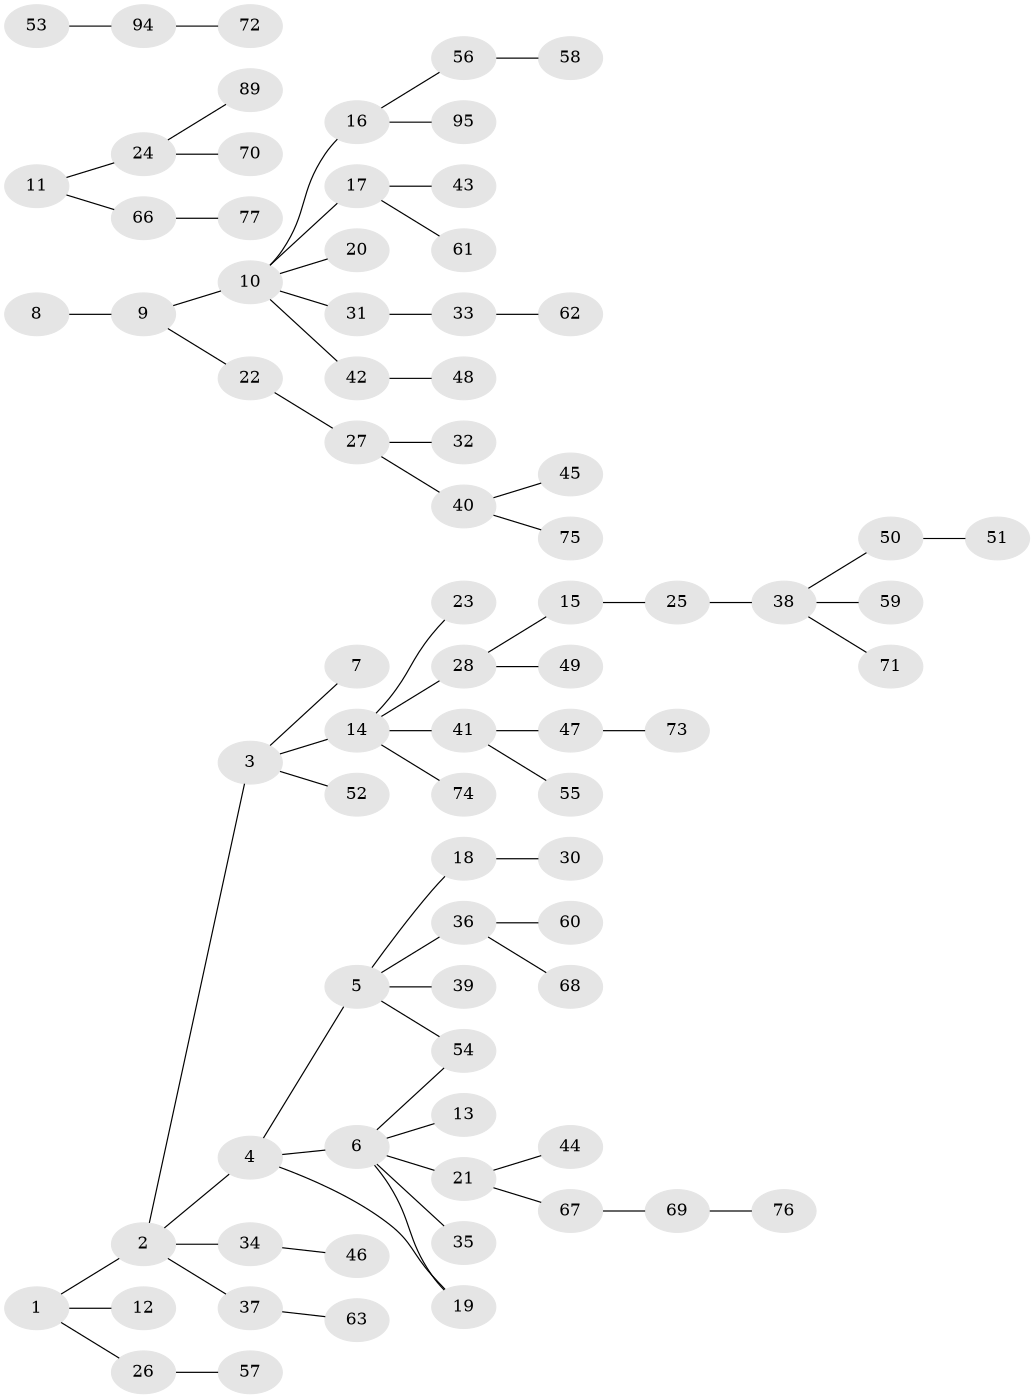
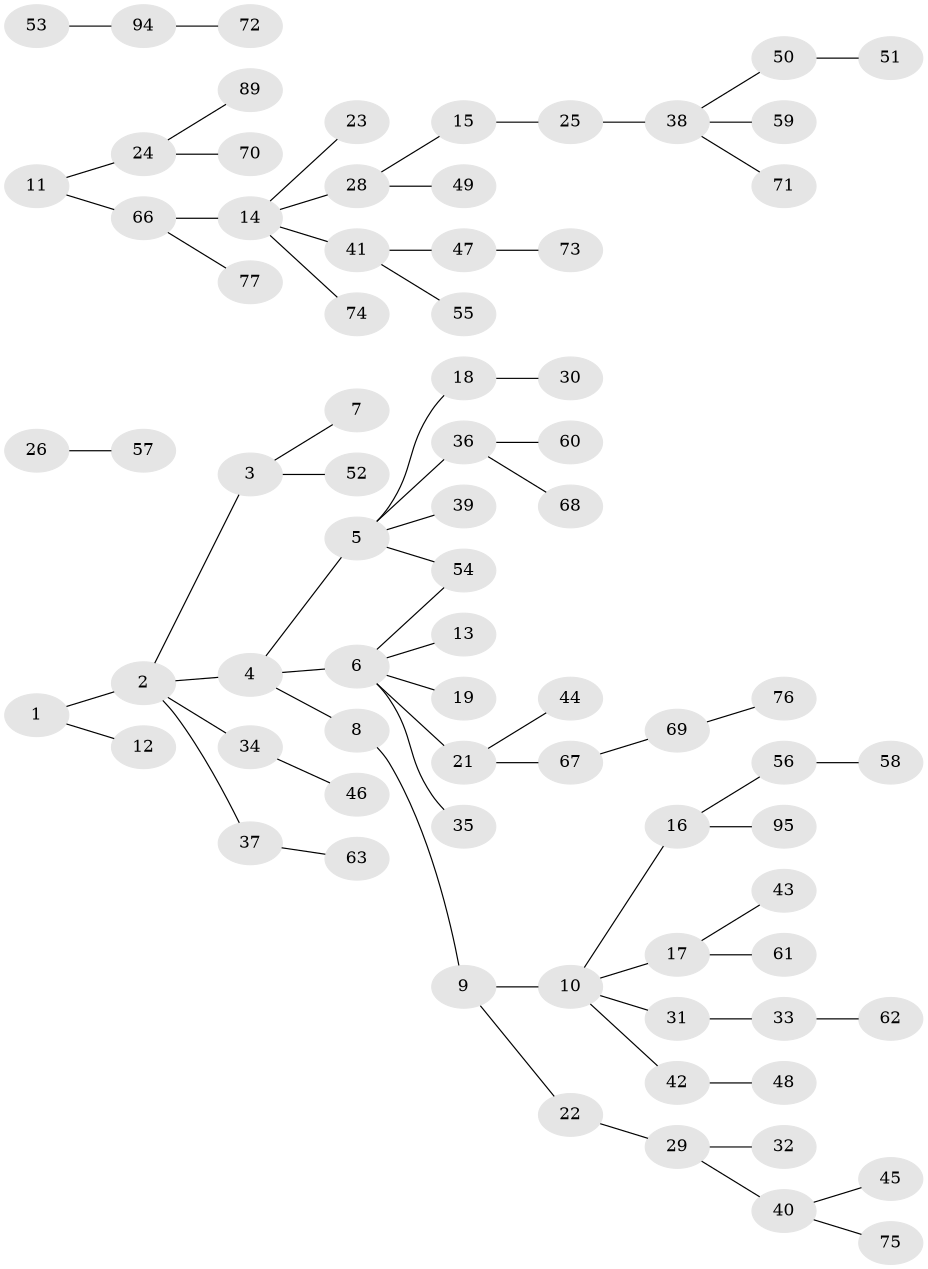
node "20": removed
node "27": label "27" -> "29"
edge "14" -- "3": now "14" -- "66"
edge "4" -- "19": now "4" -- "8"
edge "1" -- "26": removed
